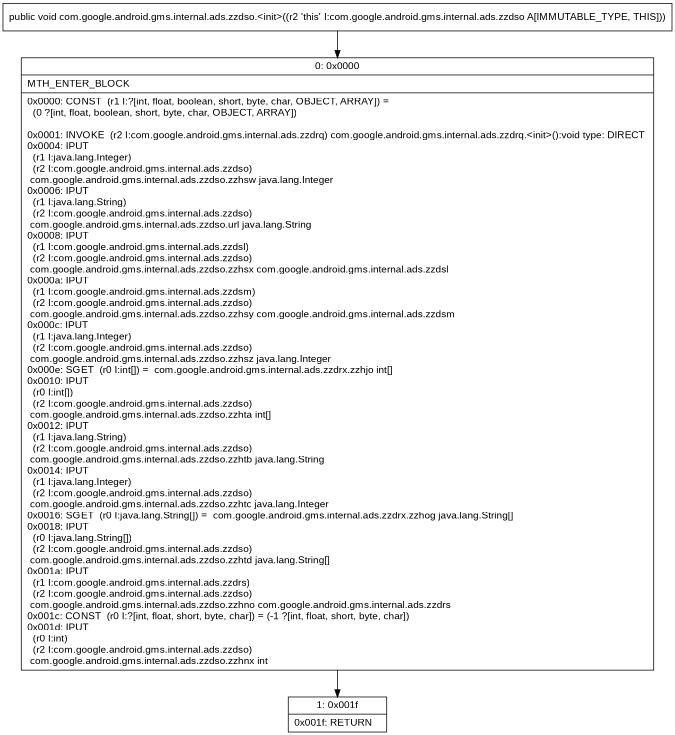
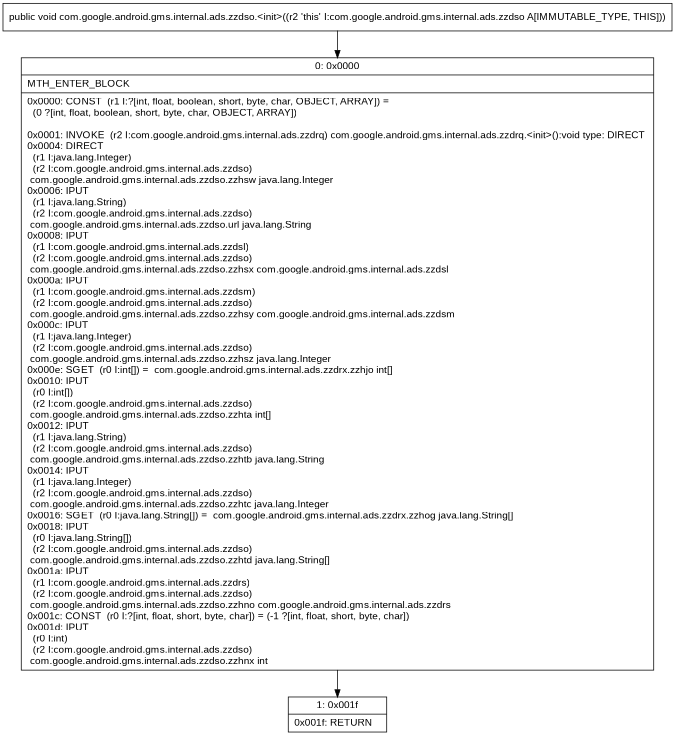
node "0: 0x0000": text "0x0004: IPUT" -> "0x0004: DIRECT"
